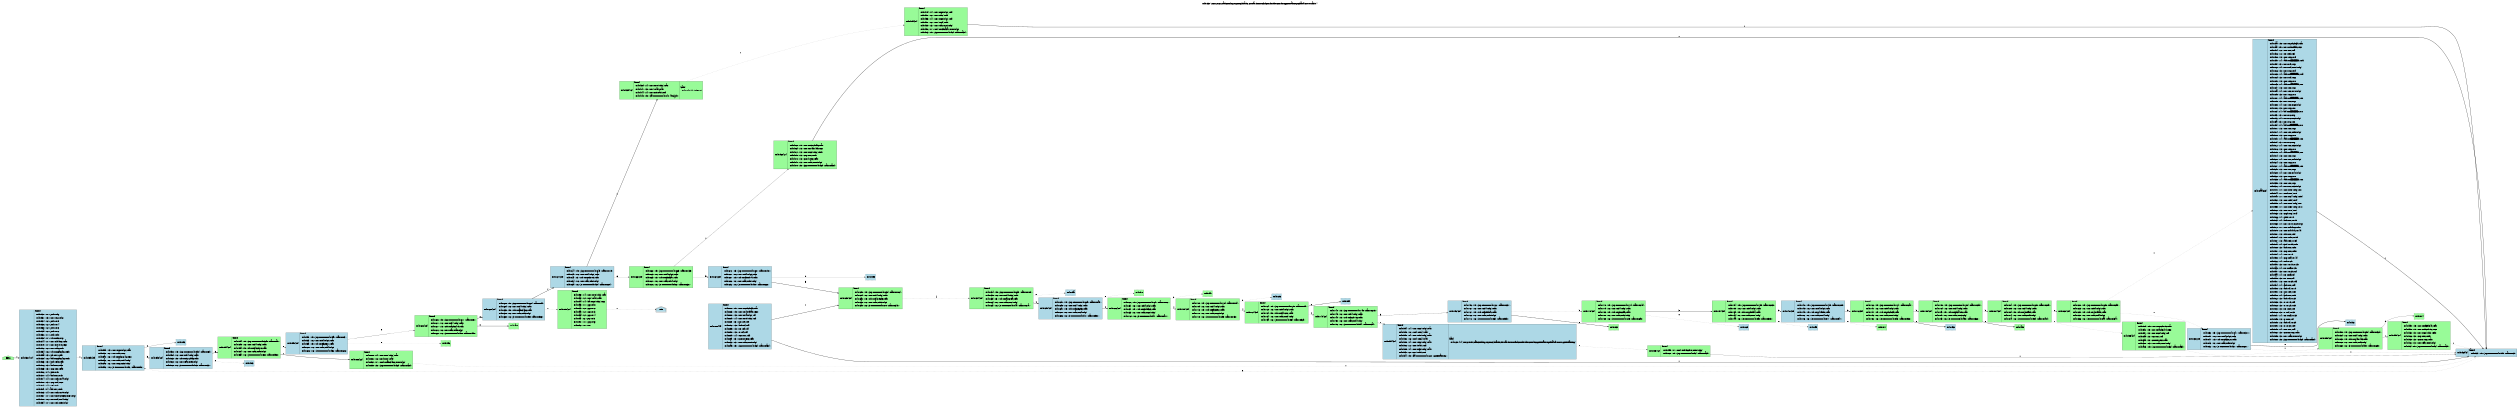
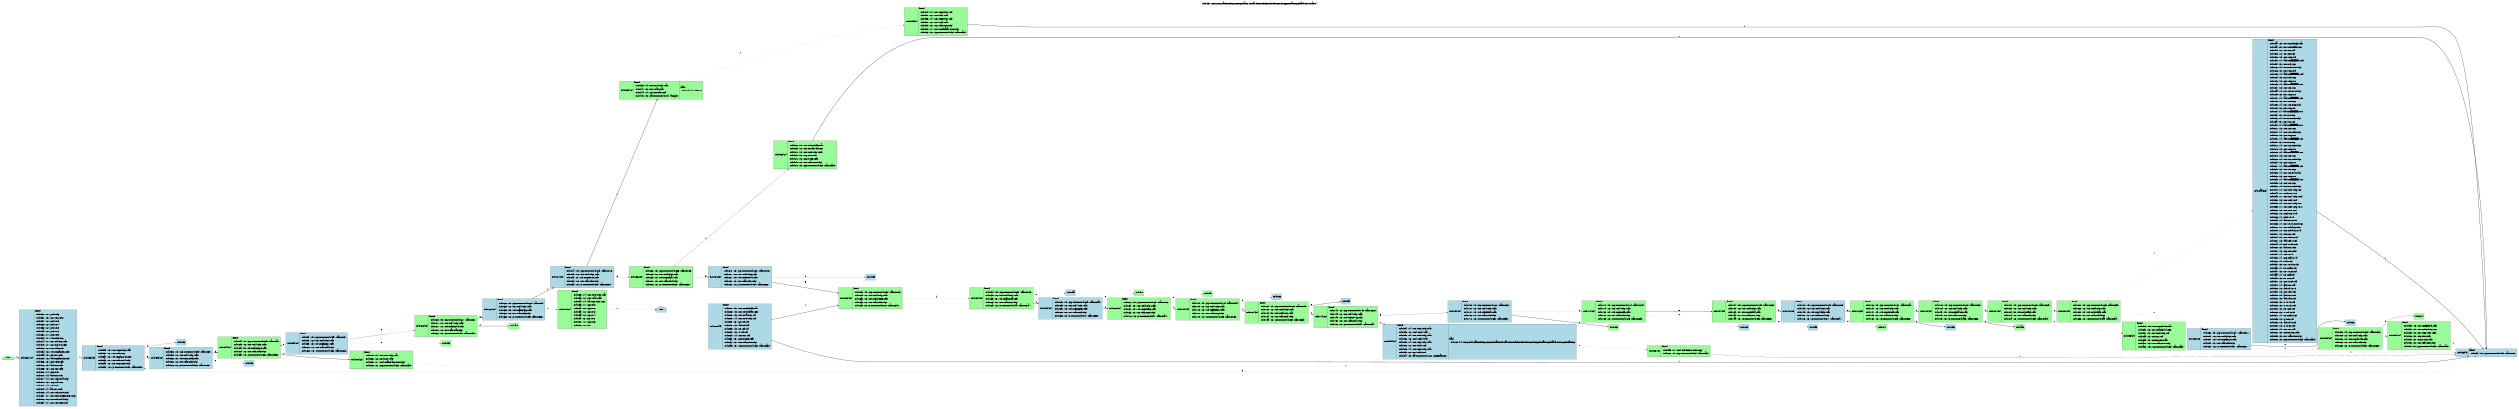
edge "0x4015d4 [28]" -> "0x4015f0 [28]": reversed
node "Entry": label "Entry" -> "Users"
